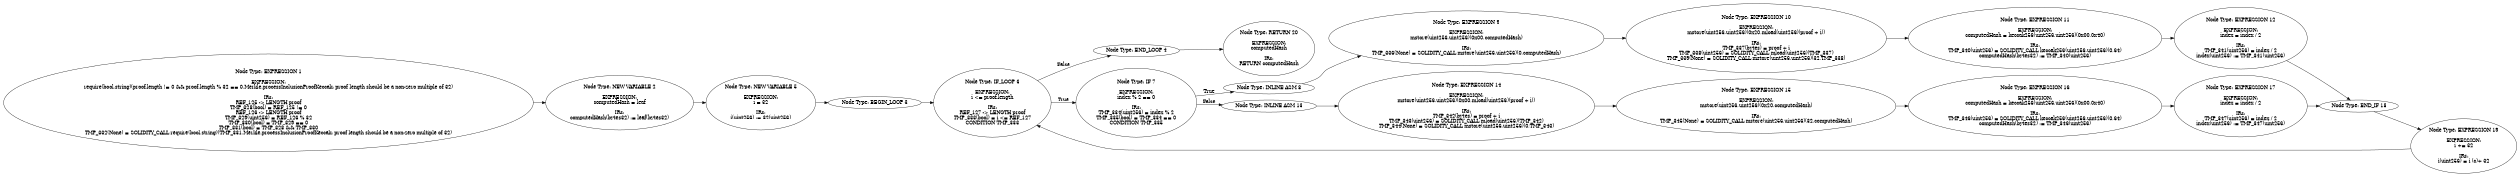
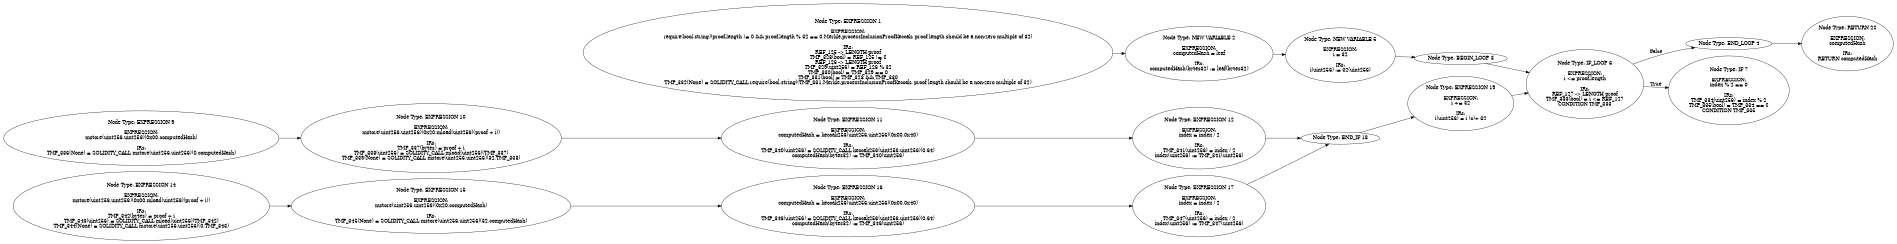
node "Node Type: INLINE ASM 8": removed
node "Node Type: INLINE ASM 13": removed
